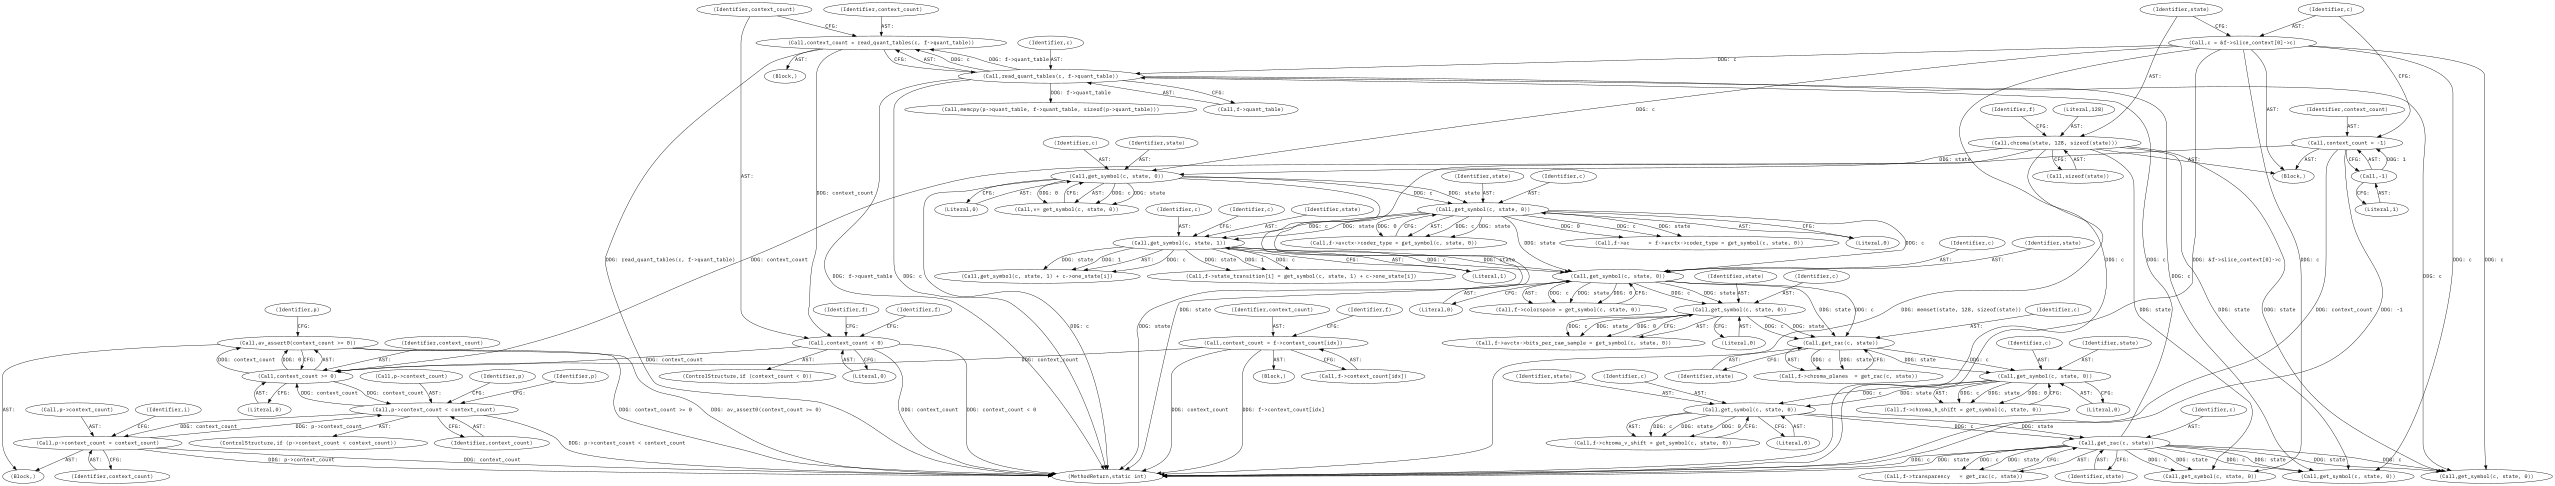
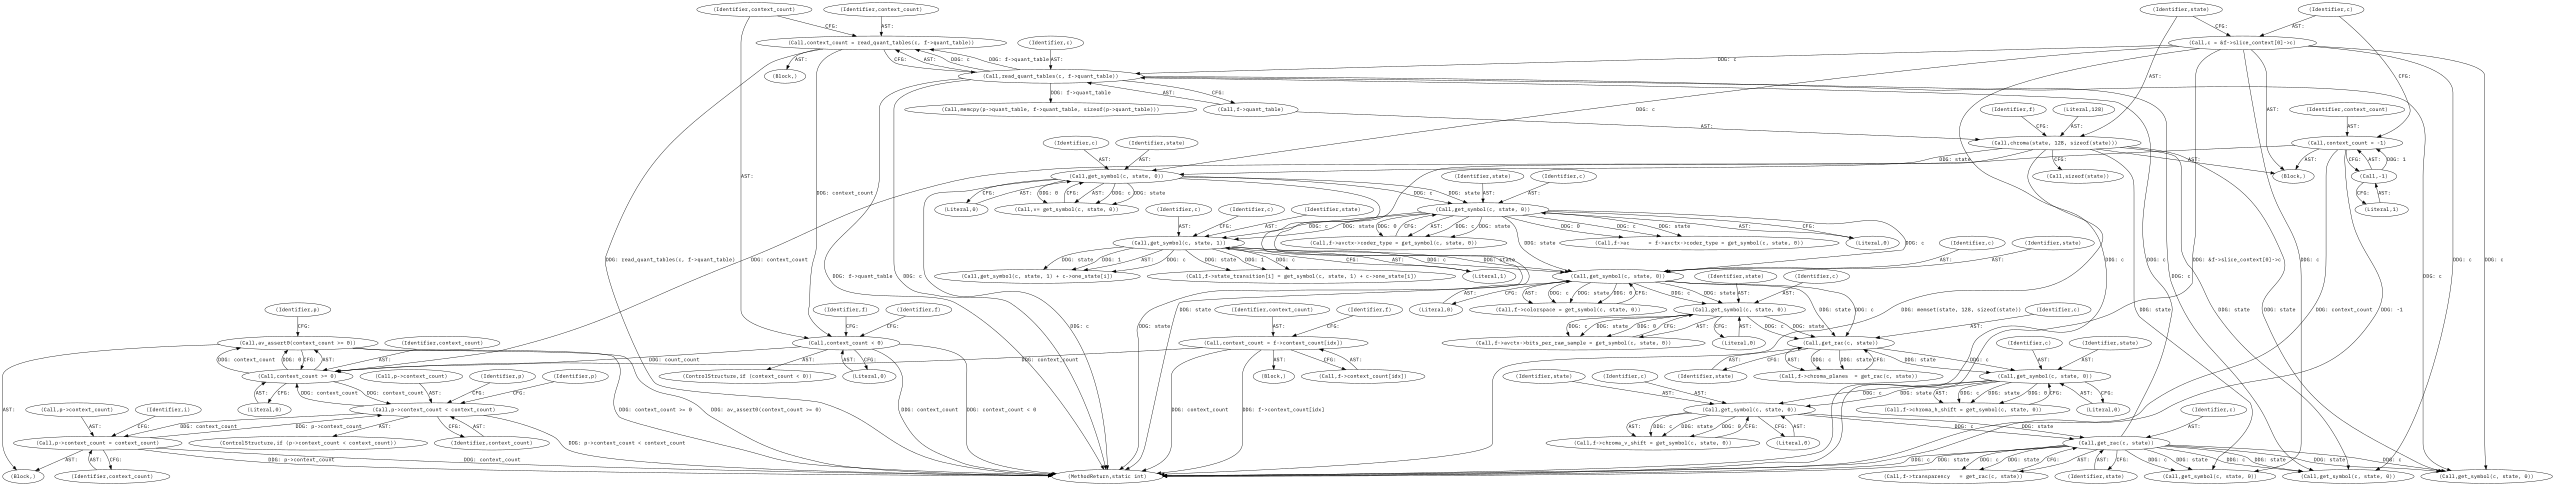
edge "(Call,sizeof(state))" -> "(Call,chroma(state, 128, sizeof(state)))": now "(Call,f->quant_table)" -> "(Call,chroma(state, 128, sizeof(state)))"
edge "(Call,context_count < 0)" -> "(Call,context_count >= 0)": label "DDG: context_count" -> "DDG: count_count"
